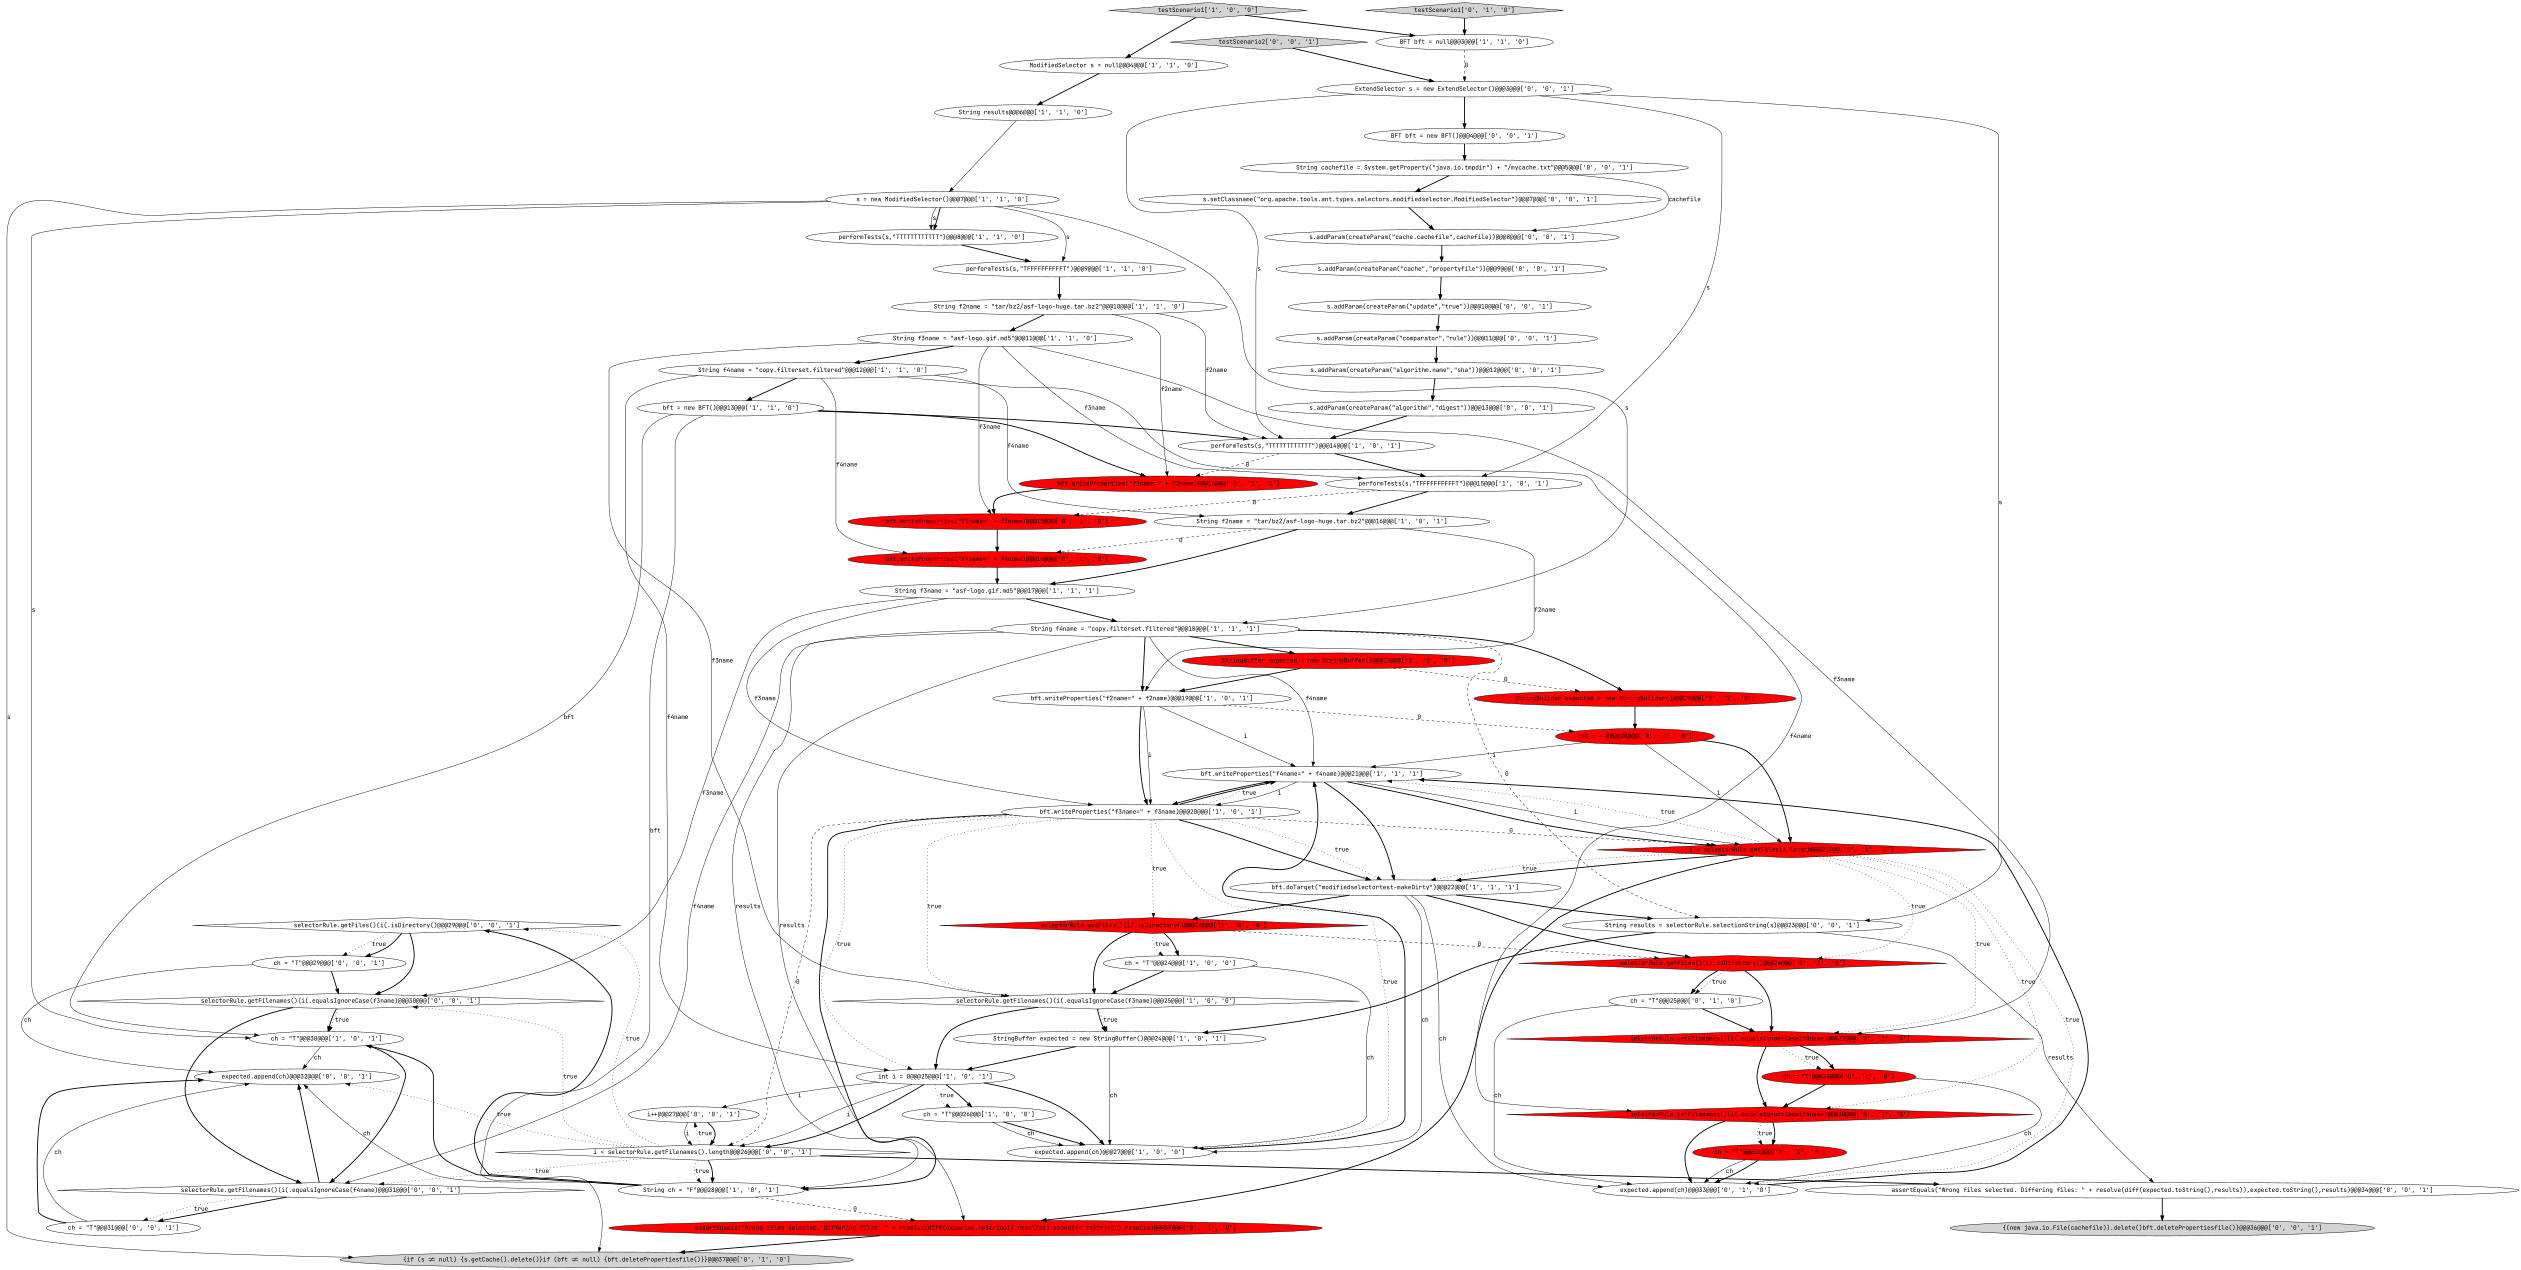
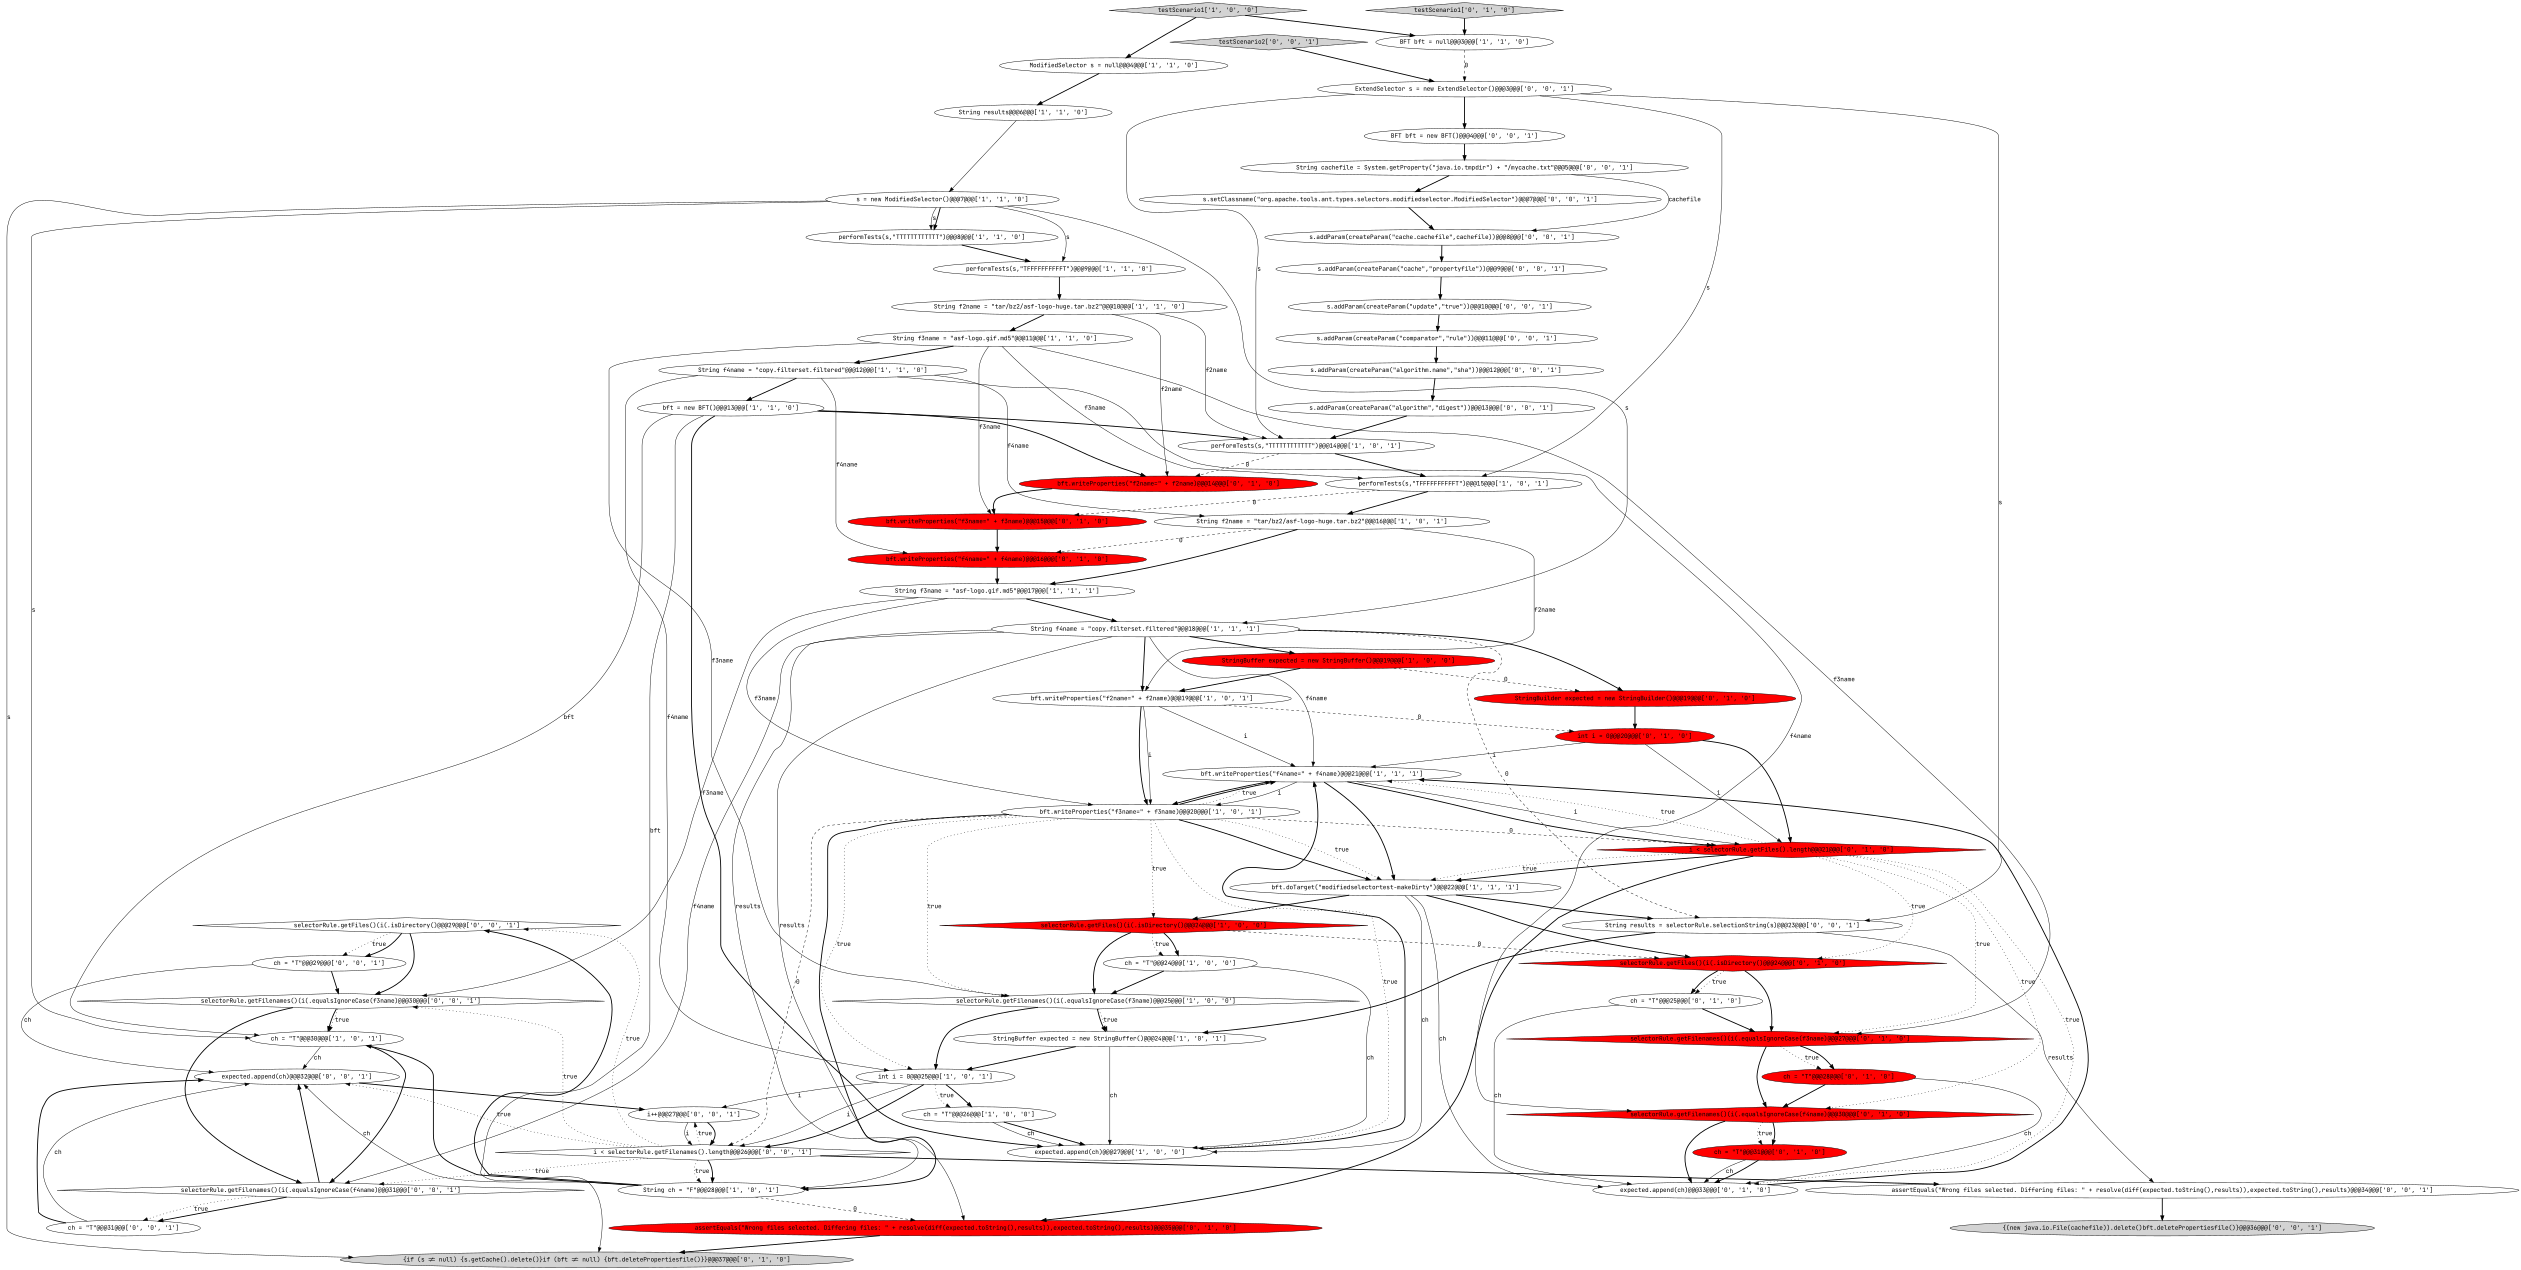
edge "expected.append(ch)@@@32@@@['0', '0', '1']" -> "i++@@@27@@@['0', '0', '1']": added
edge "int i = 0@@@25@@@['1', '0', '1']" -> "expected.append(ch)@@@27@@@['1', '0', '0']": now "bft = new BFT()@@@13@@@['1', '1', '0']" -> "expected.append(ch)@@@27@@@['1', '0', '0']"
